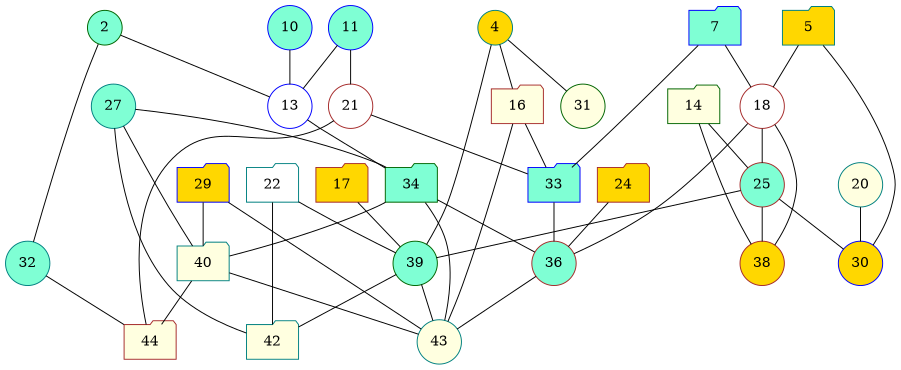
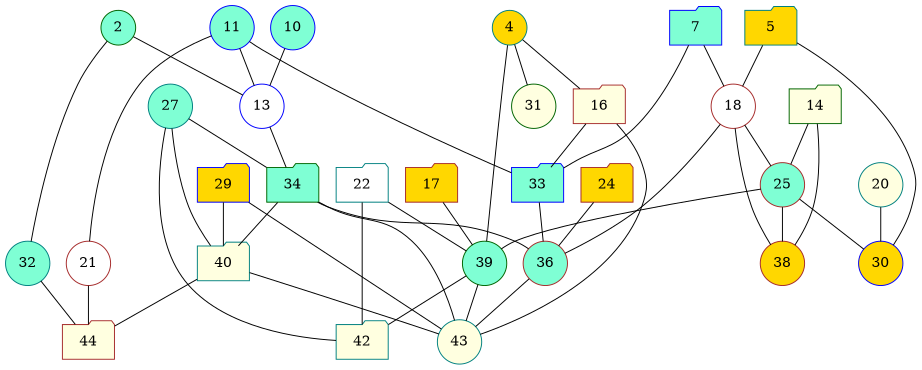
edge "21" -- "33": now "11" -- "33"
